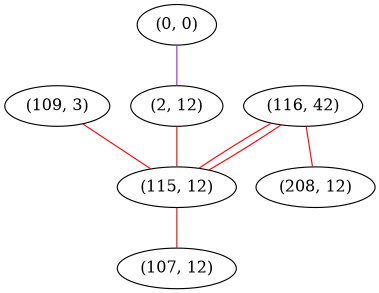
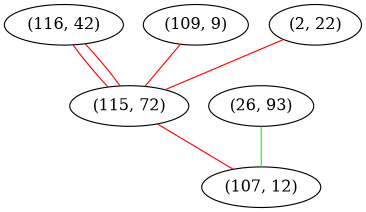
node "(0, 0)": removed
node "(109, 3)": label "(109, 3)" -> "(109, 9)"
node "(2, 12)": label "(2, 12)" -> "(2, 22)"
node "(26, 93)": added
node "(115, 12)": label "(115, 12)" -> "(115, 72)"
node "(208, 12)": removed
